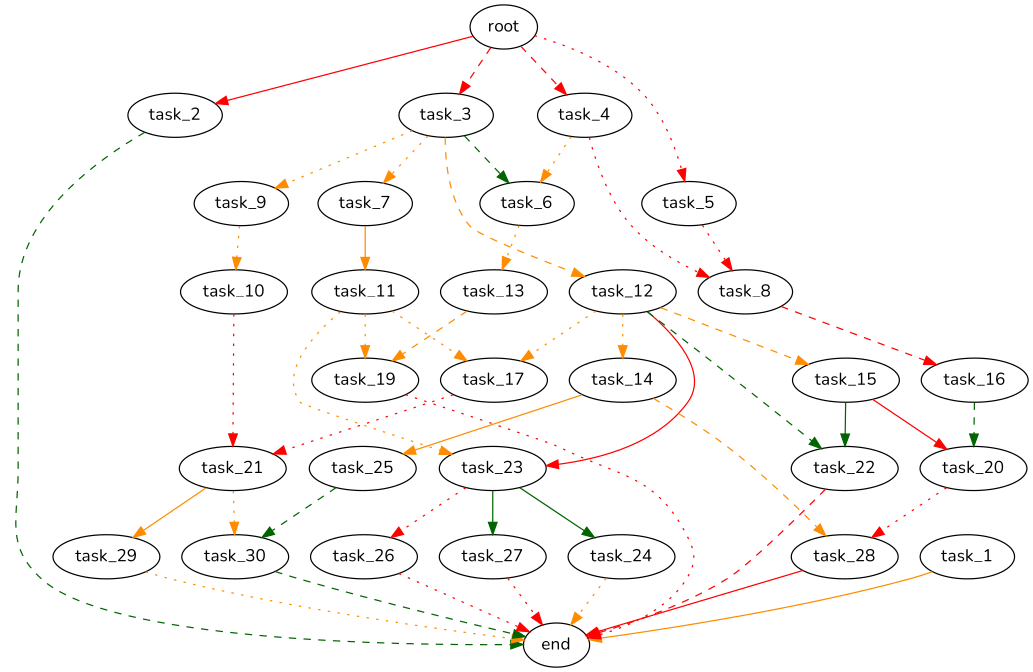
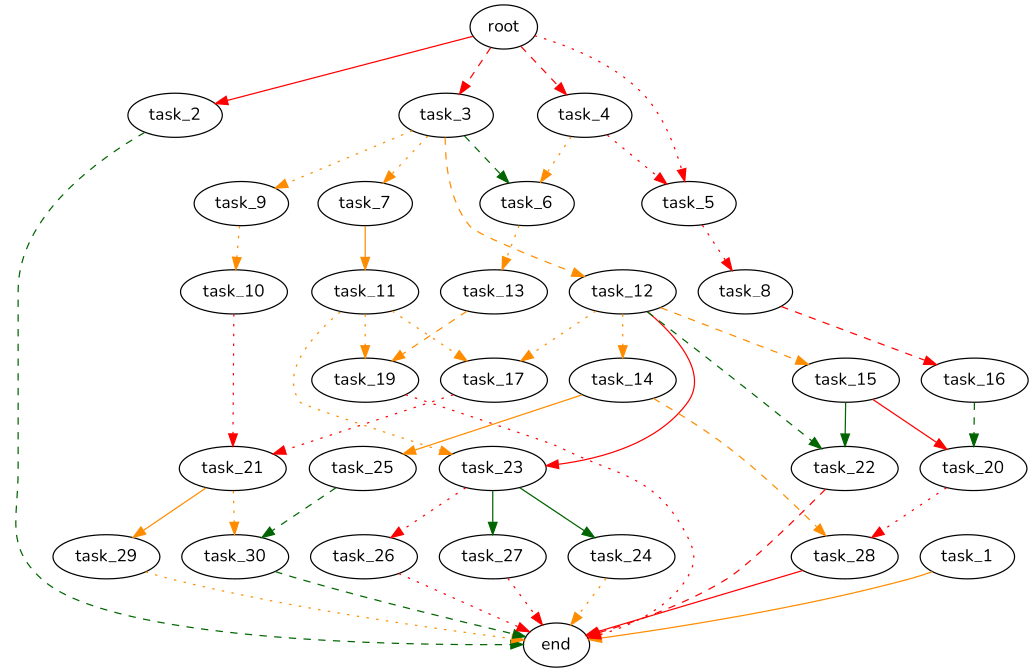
edge "task_4" -> "task_8": now "task_4" -> "task_5"
